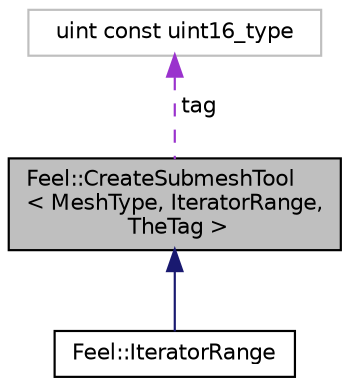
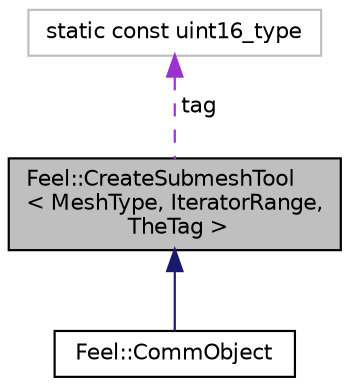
node "uint const uint16_type": label "uint const uint16_type" -> "static const uint16_type"
node "Feel::IteratorRange": label "Feel::IteratorRange" -> "Feel::CommObject"
